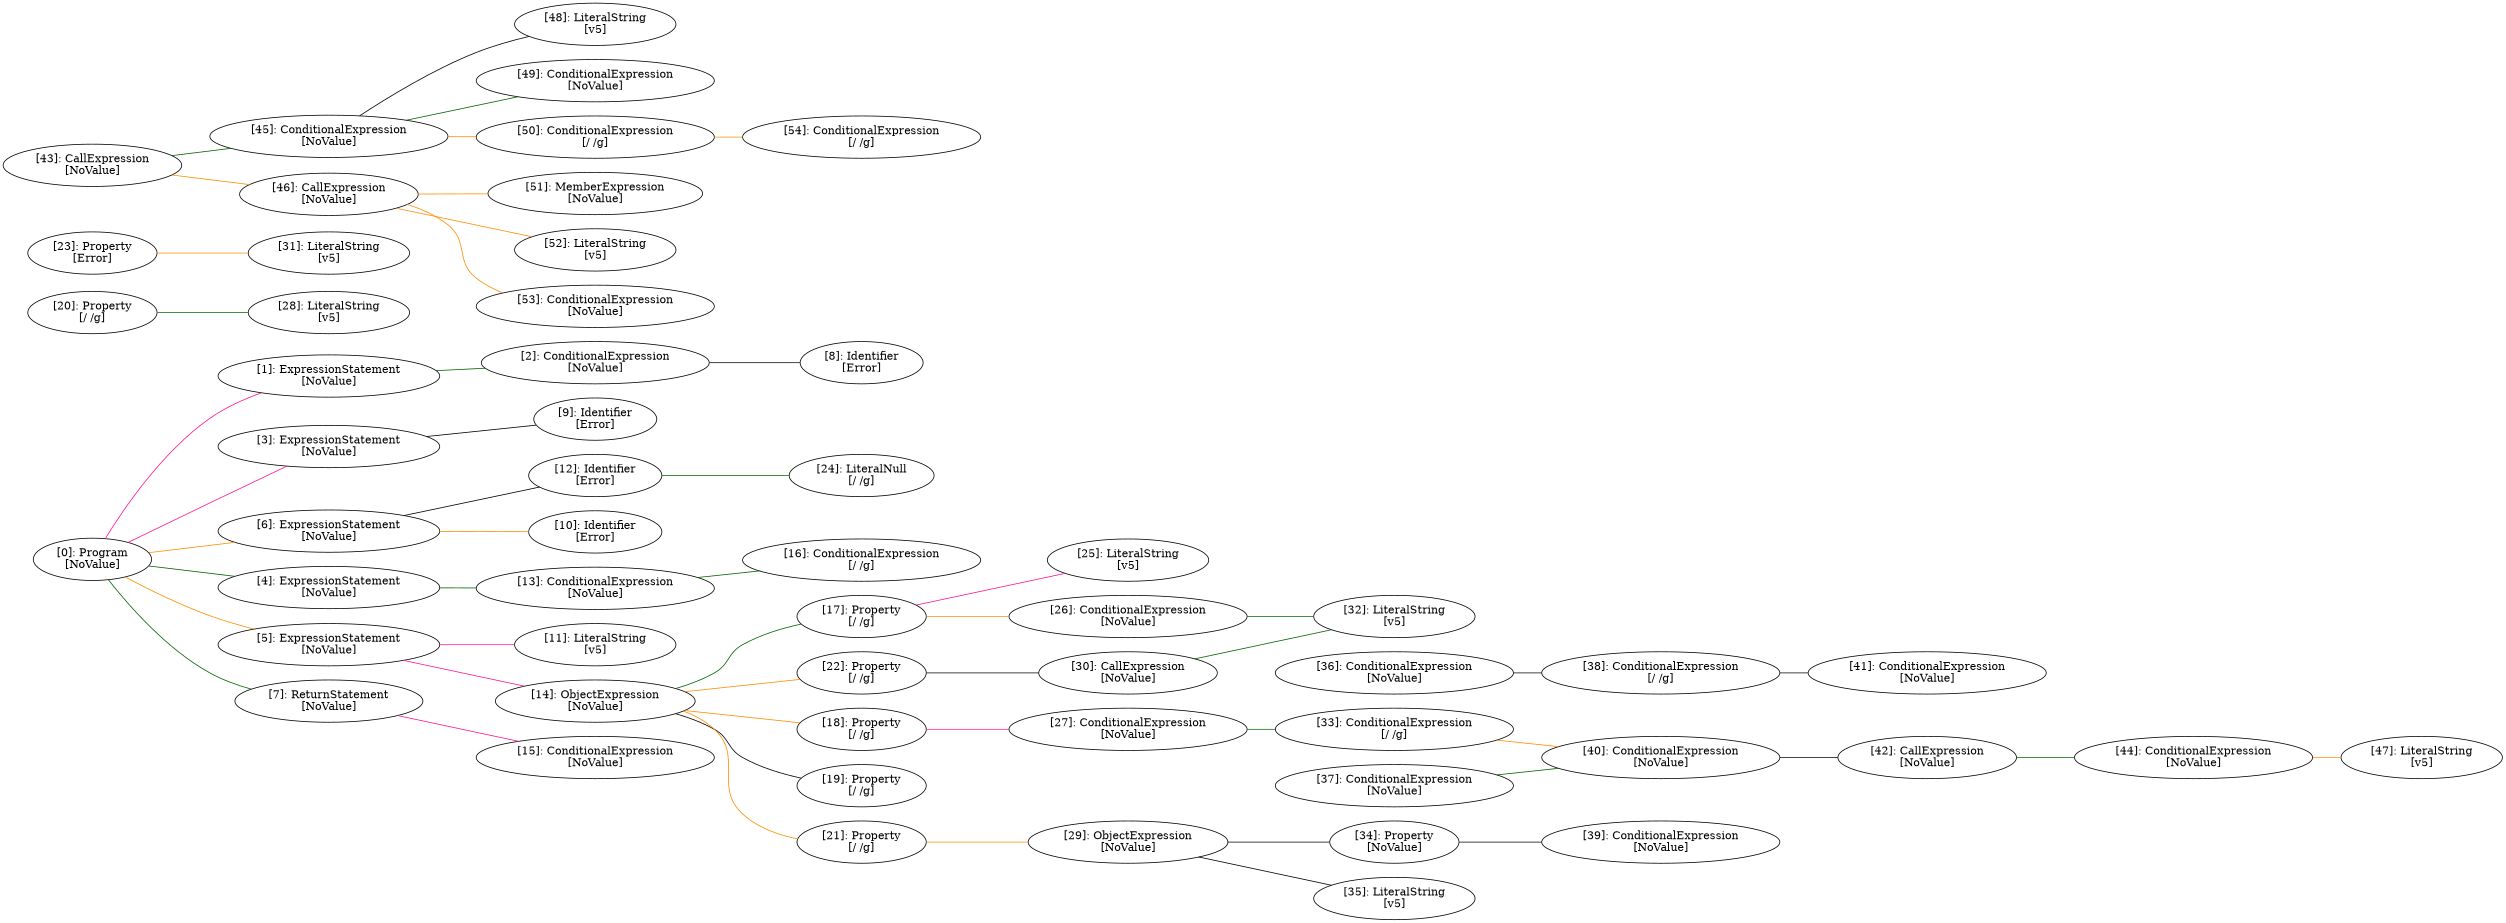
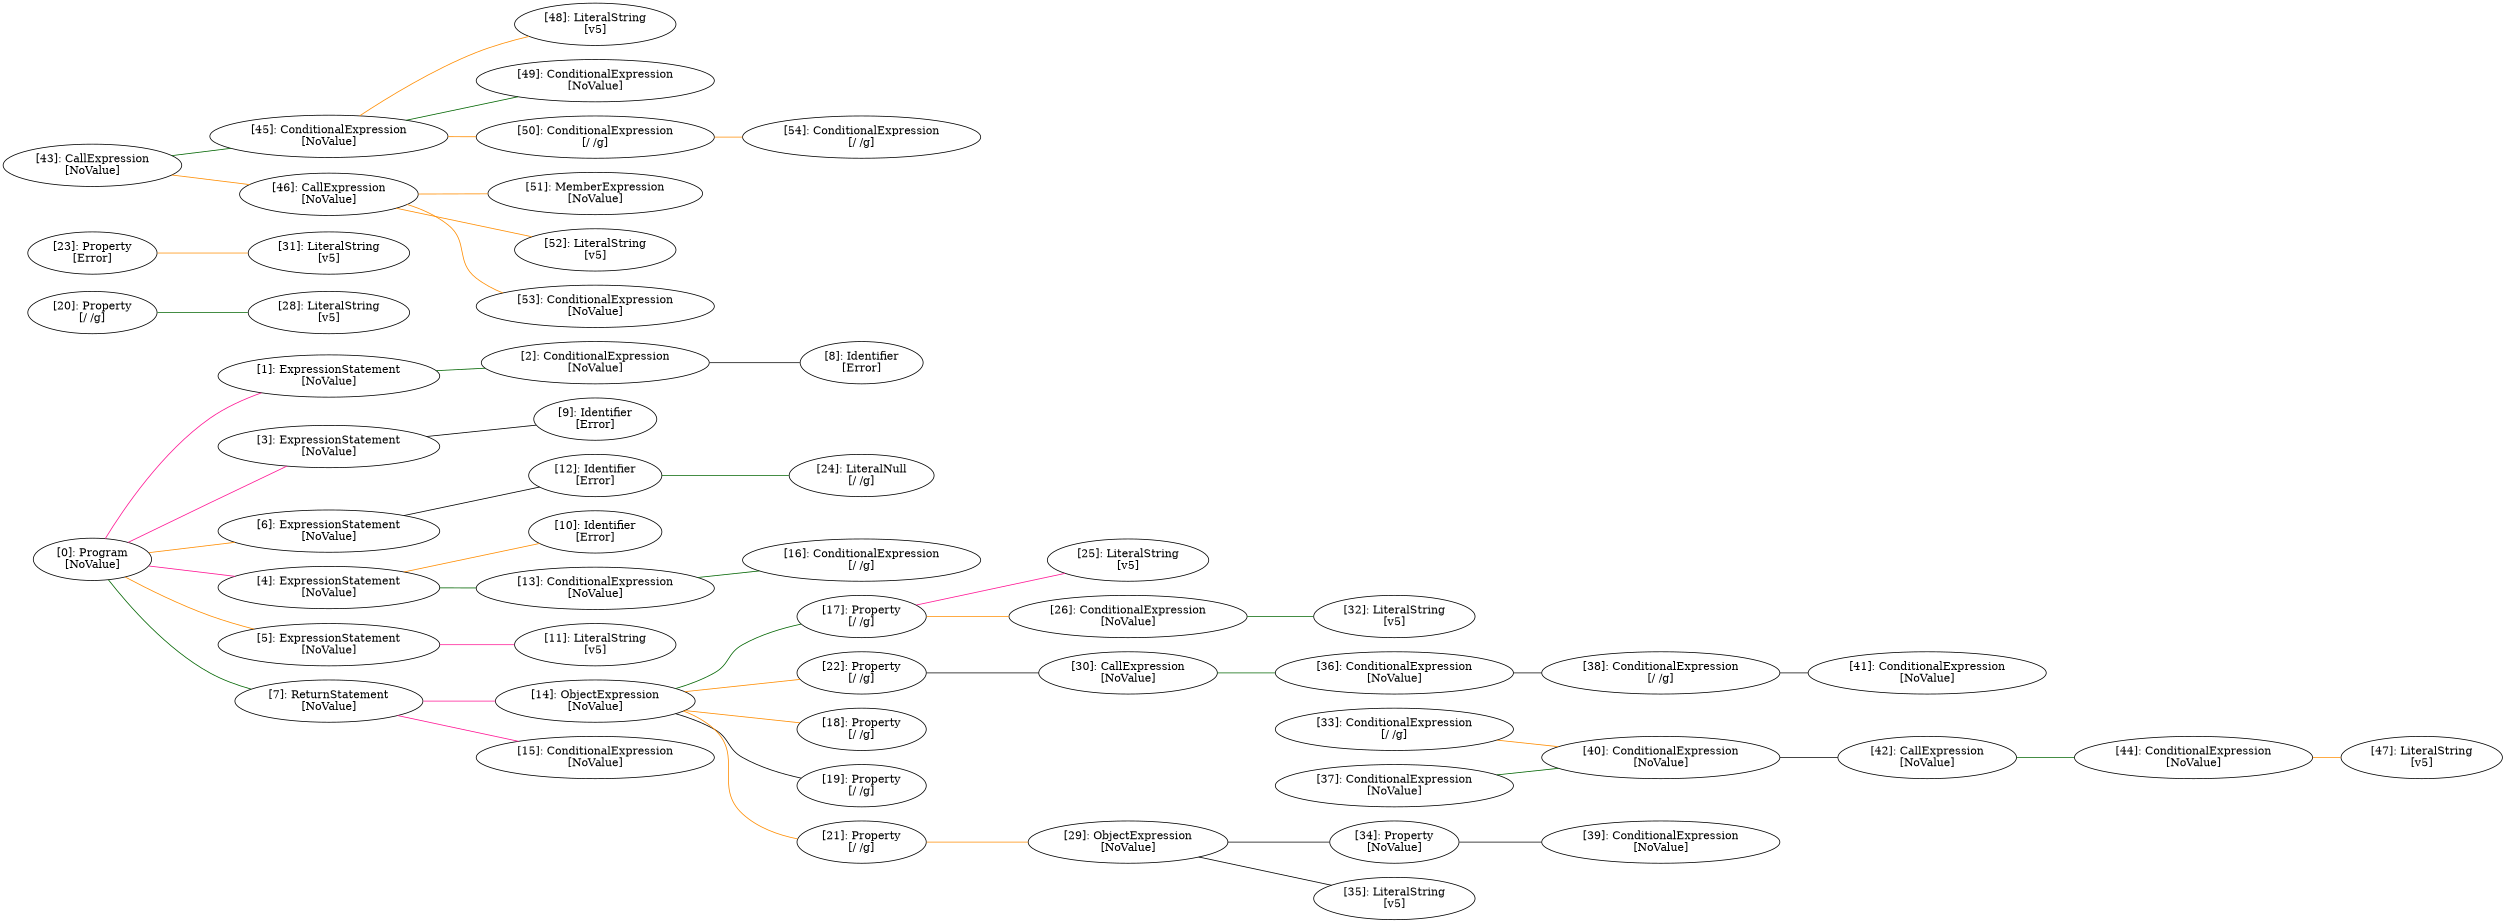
edge "[48]: LiteralString [v5]" -- "[45]: ConditionalExpression [NoValue]": color black -> darkorange
edge "[6]: ExpressionStatement [NoValue]" -- "[10]: Identifier [Error]": now "[4]: ExpressionStatement [NoValue]" -- "[10]: Identifier [Error]"
edge "[0]: Program [NoValue]" -- "[4]: ExpressionStatement [NoValue]": color darkgreen -> deeppink
edge "[32]: LiteralString [v5]" -- "[30]: CallExpression [NoValue]": now "[36]: ConditionalExpression [NoValue]" -- "[30]: CallExpression [NoValue]"
edge "[5]: ExpressionStatement [NoValue]" -- "[14]: ObjectExpression [NoValue]": now "[7]: ReturnStatement [NoValue]" -- "[14]: ObjectExpression [NoValue]"
node "[27]: ConditionalExpression [NoValue]": removed
